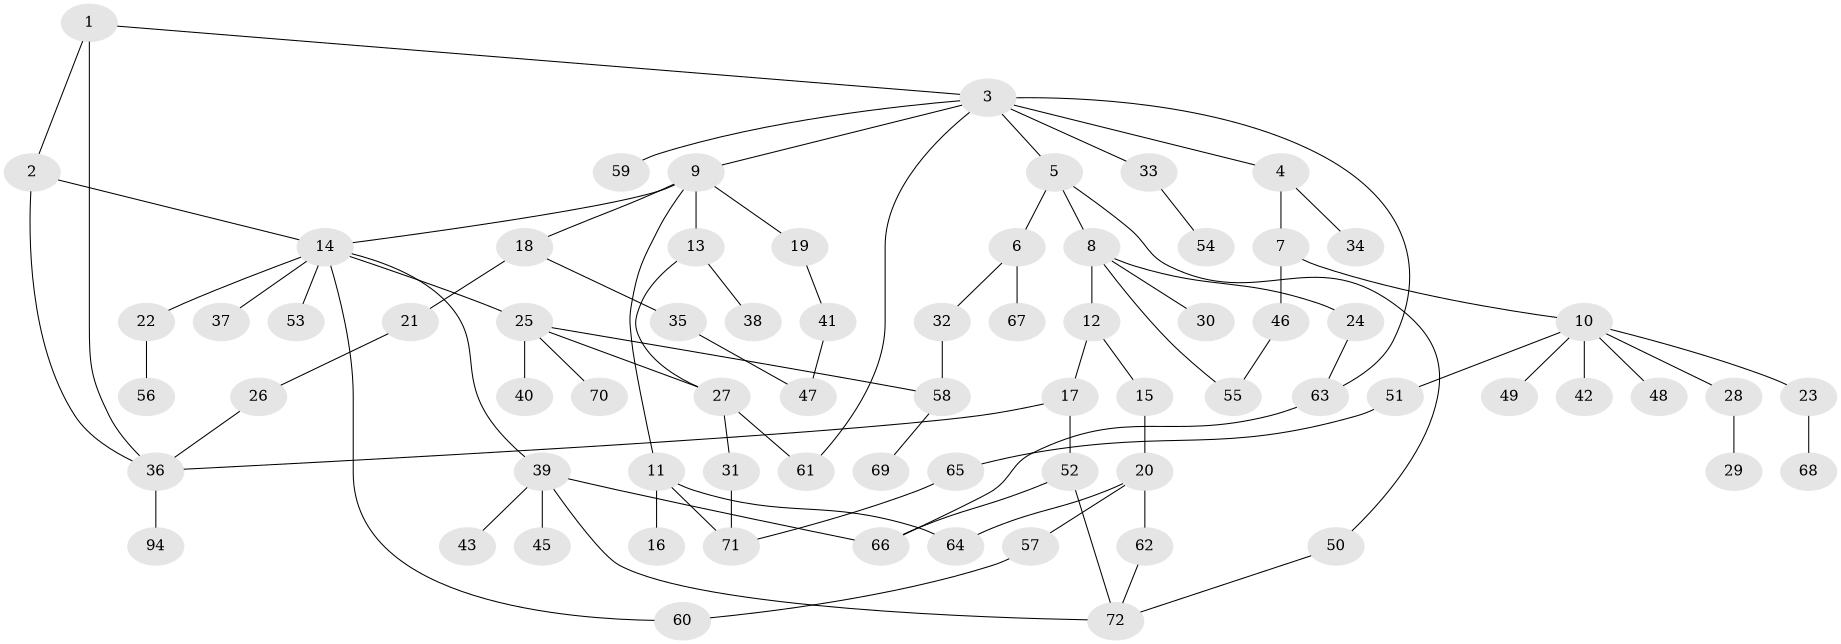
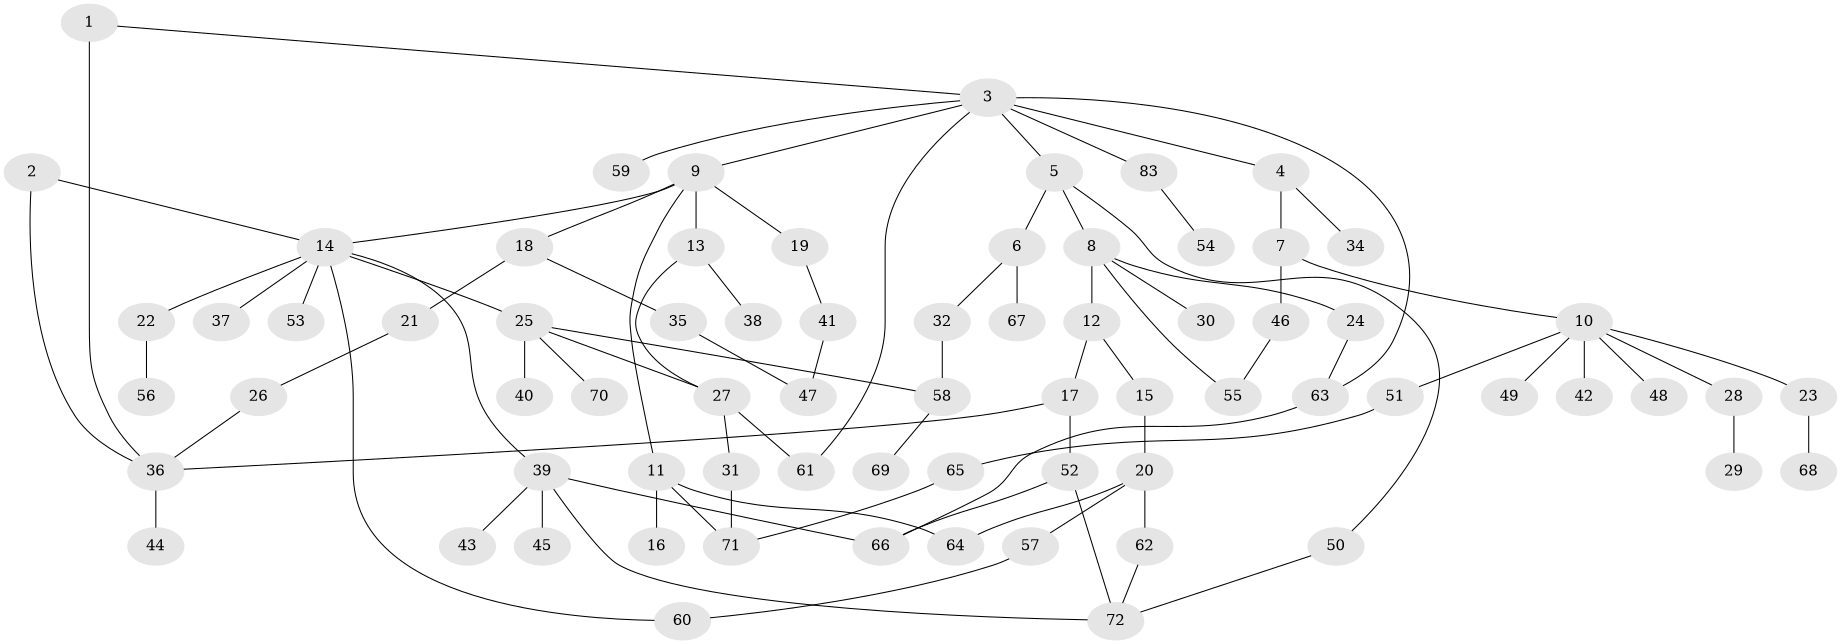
edge "1" -- "2": removed
node "33": label "33" -> "83"
node "94": label "94" -> "44"
